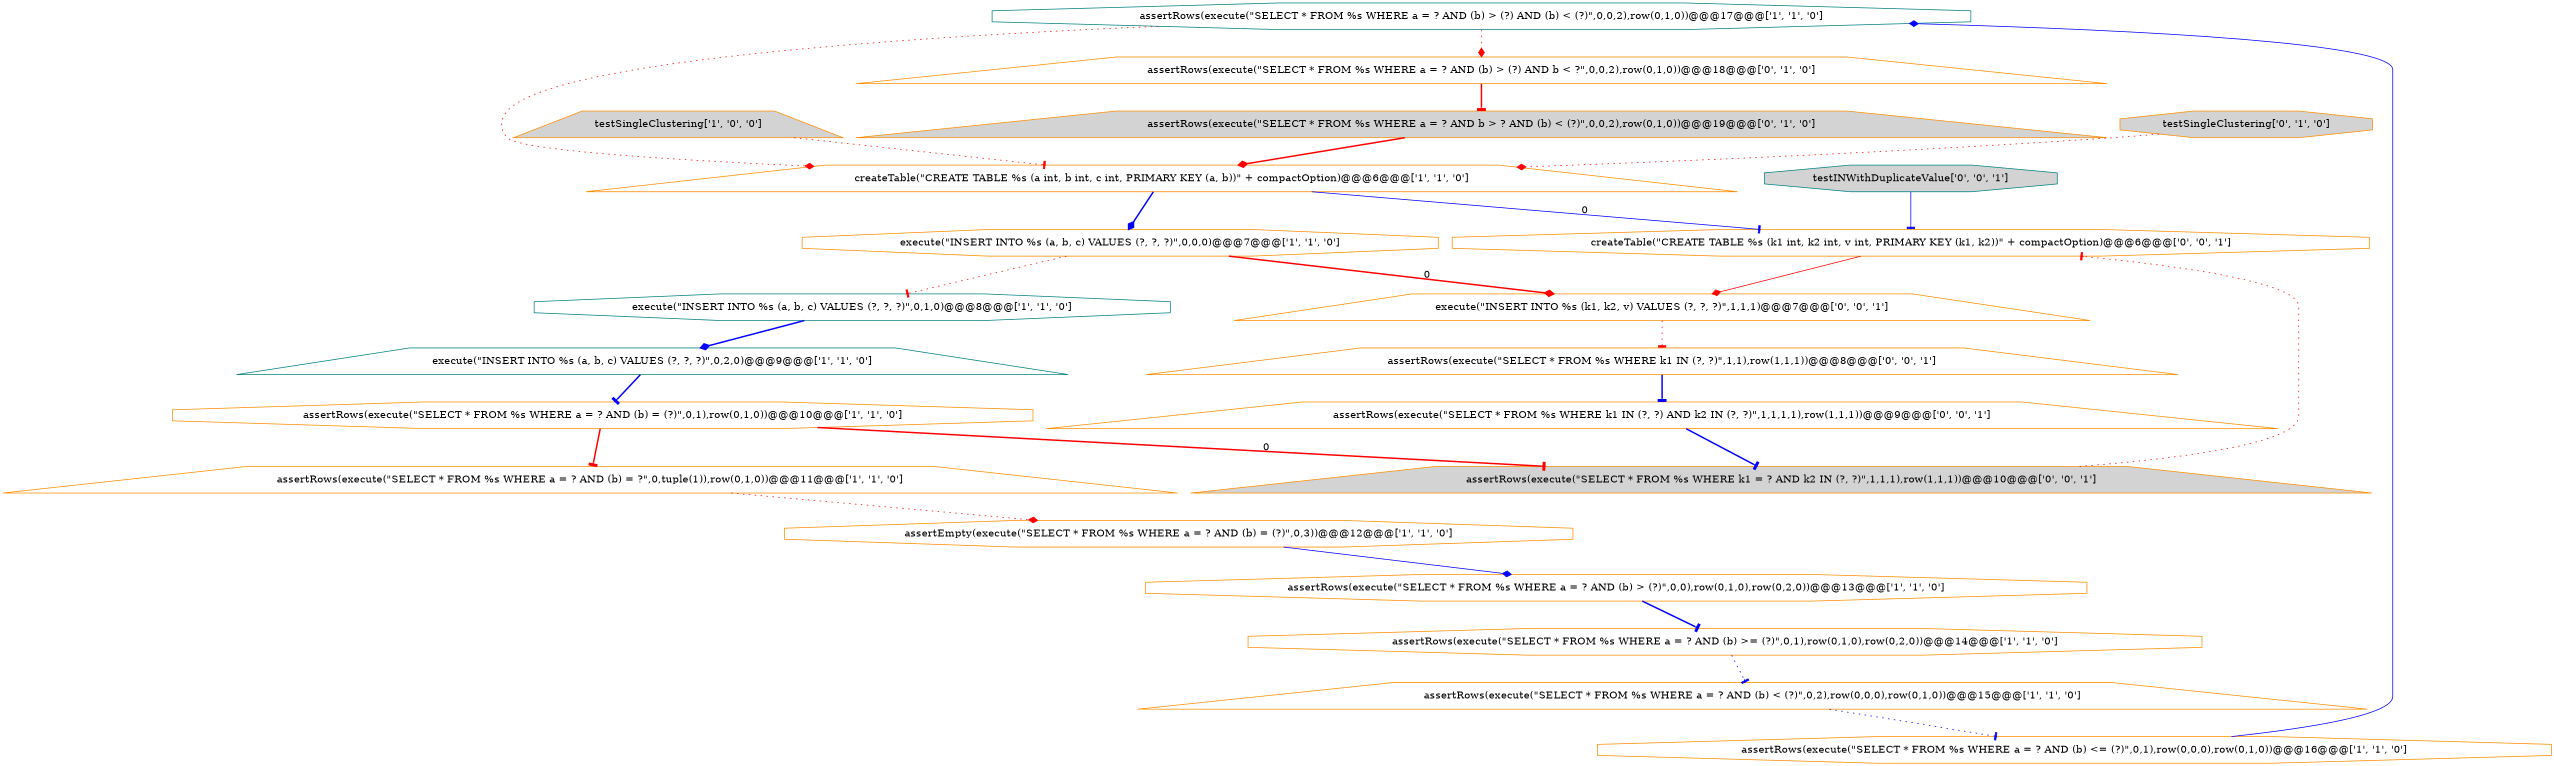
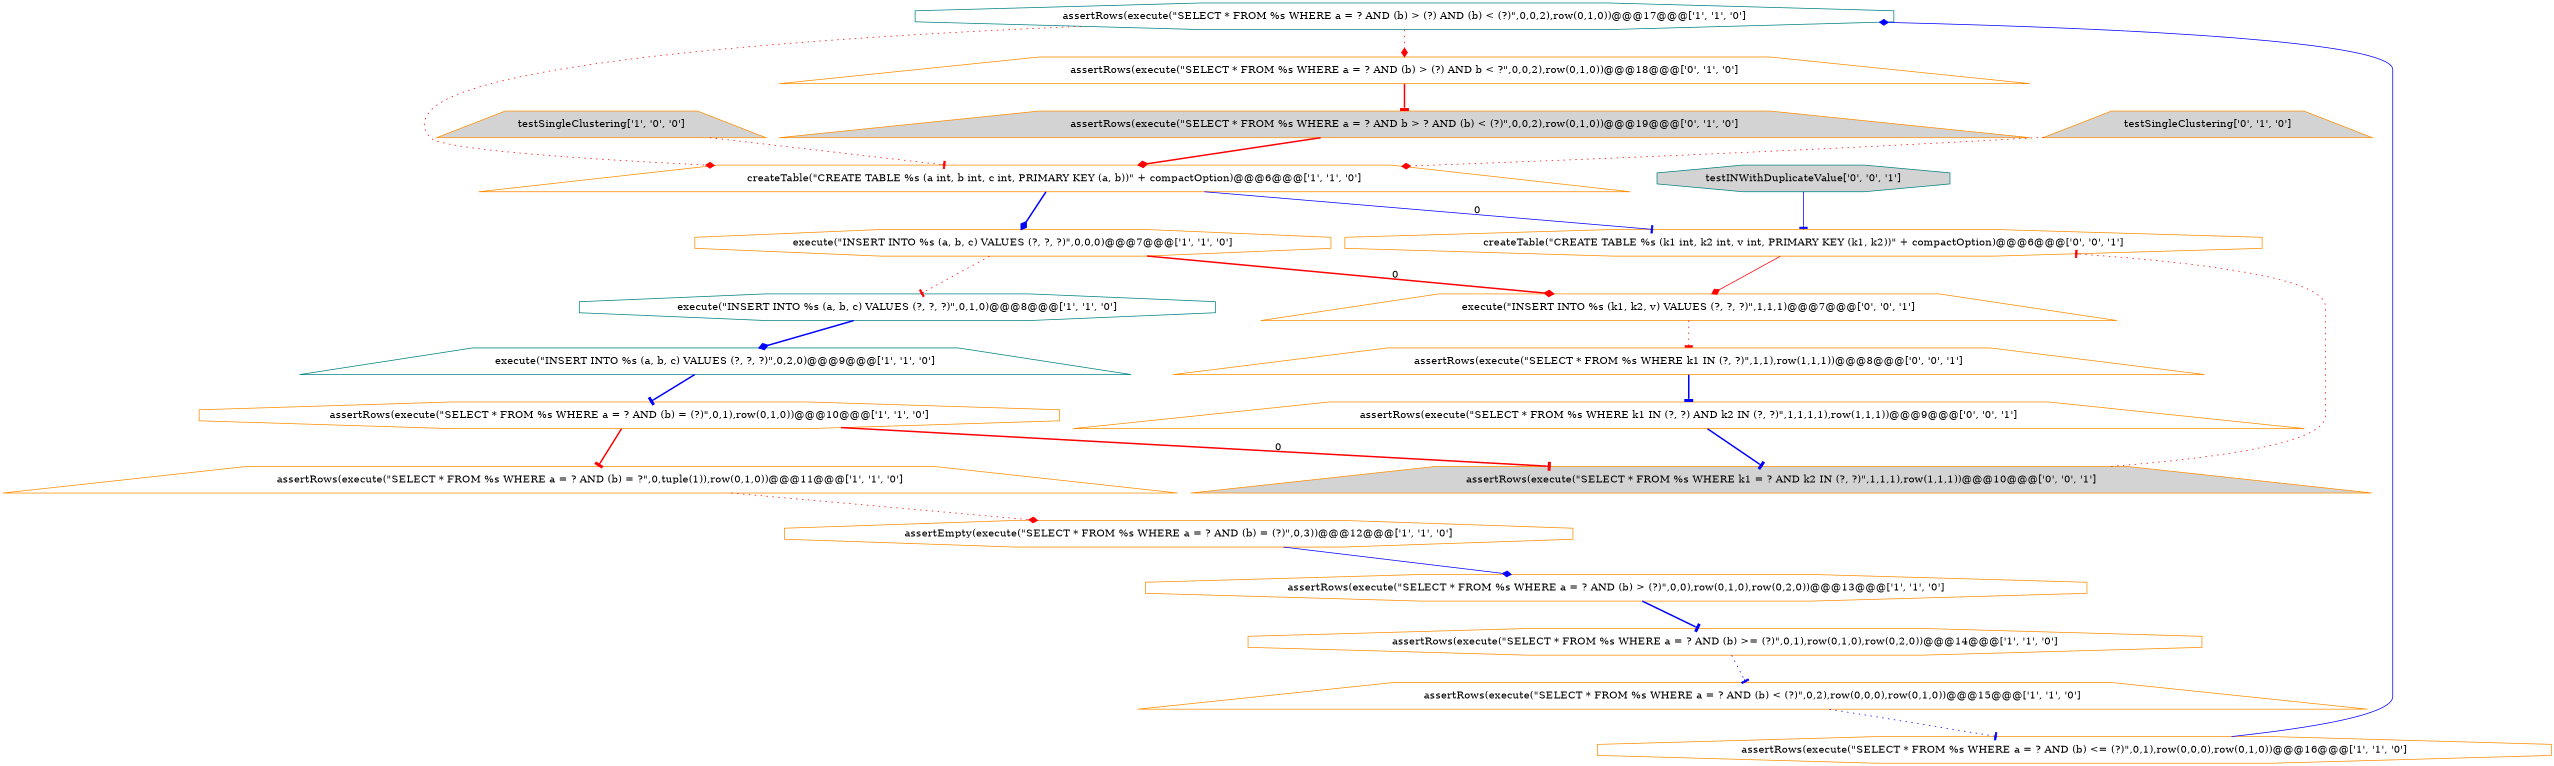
node "testSingleClustering['0', '1', '0']": shape octagon -> trapezium
